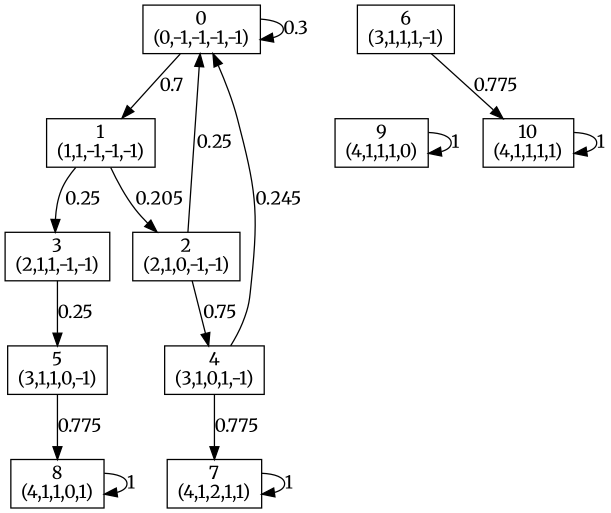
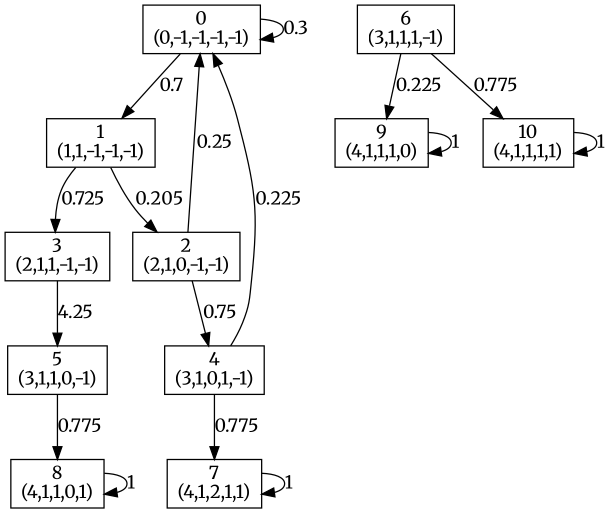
edge "6 (3,1,1,1,-1)" -> "9 (4,1,1,1,0)": added, label "0.225"
edge "1 (1,1,-1,-1,-1)" -> "3 (2,1,1,-1,-1)": label "0.25" -> "0.725"
edge "4 (3,1,0,1,-1)" -> "0 (0,-1,-1,-1,-1)": label "0.245" -> "0.225"
edge "3 (2,1,1,-1,-1)" -> "5 (3,1,1,0,-1)": label "0.25" -> "4.25"
